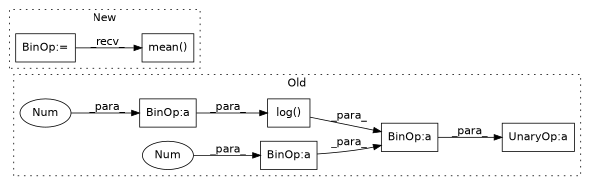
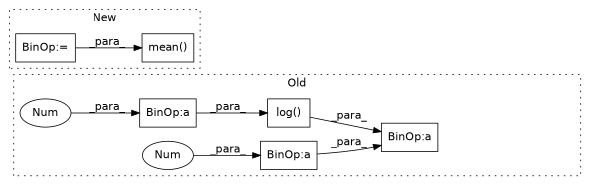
edge "BinOp:=" -> "mean()": label "_recv_" -> "_para_"
node "UnaryOp:a": removed
